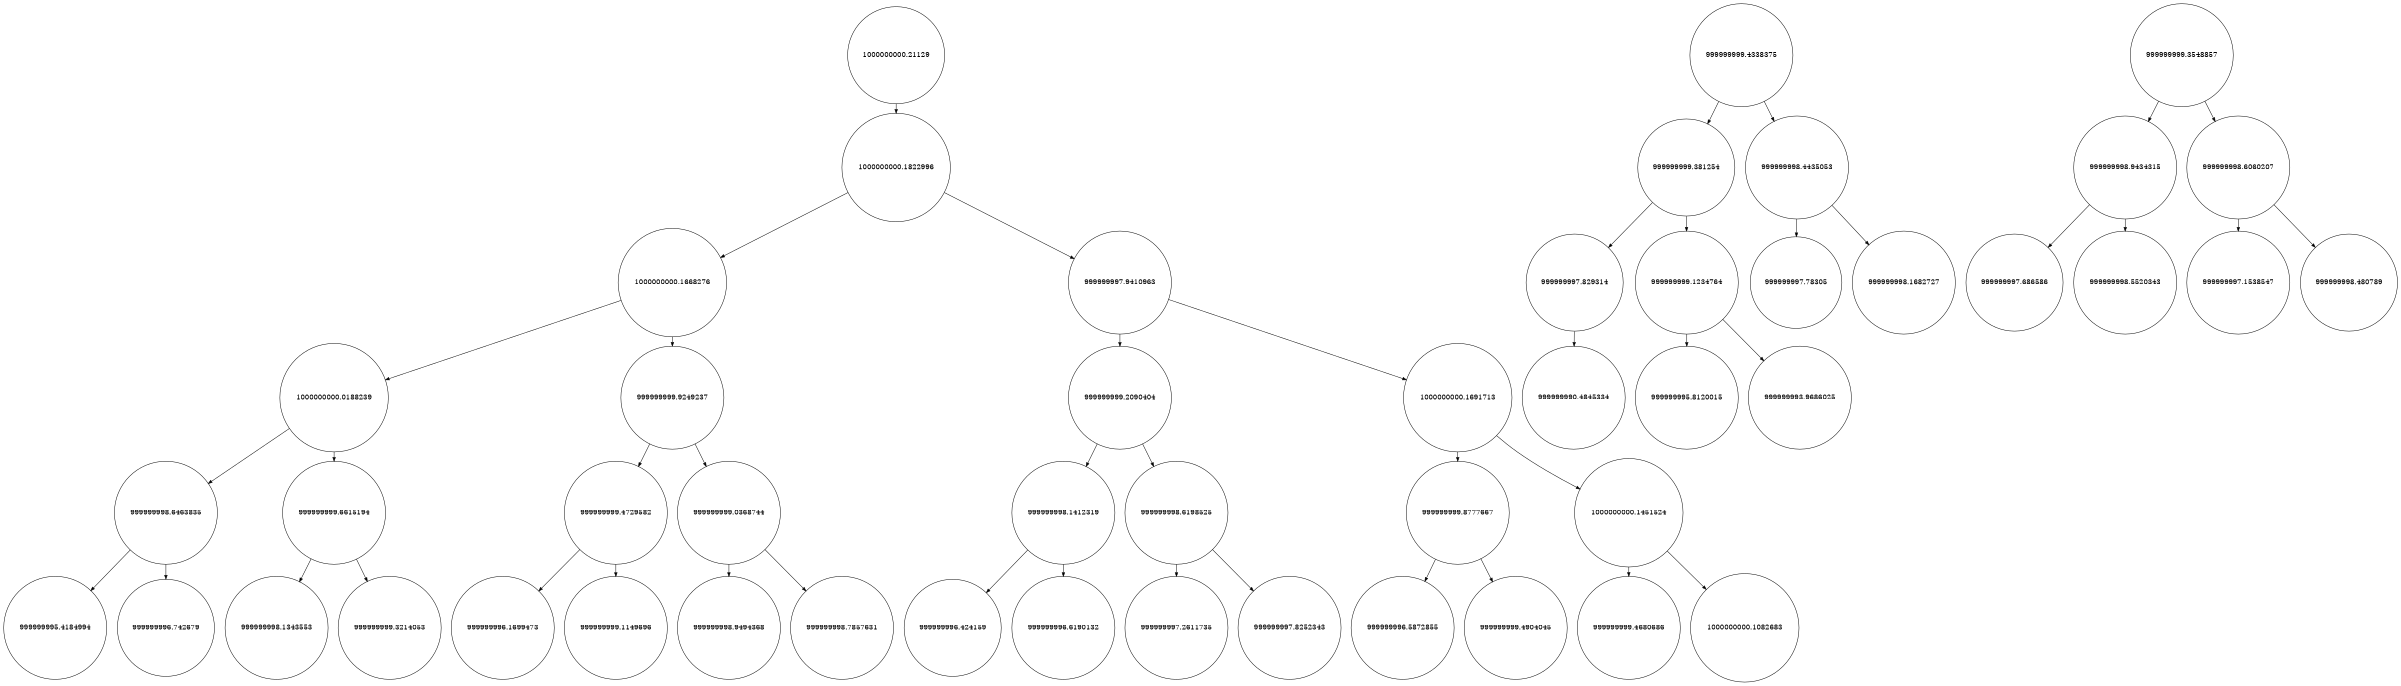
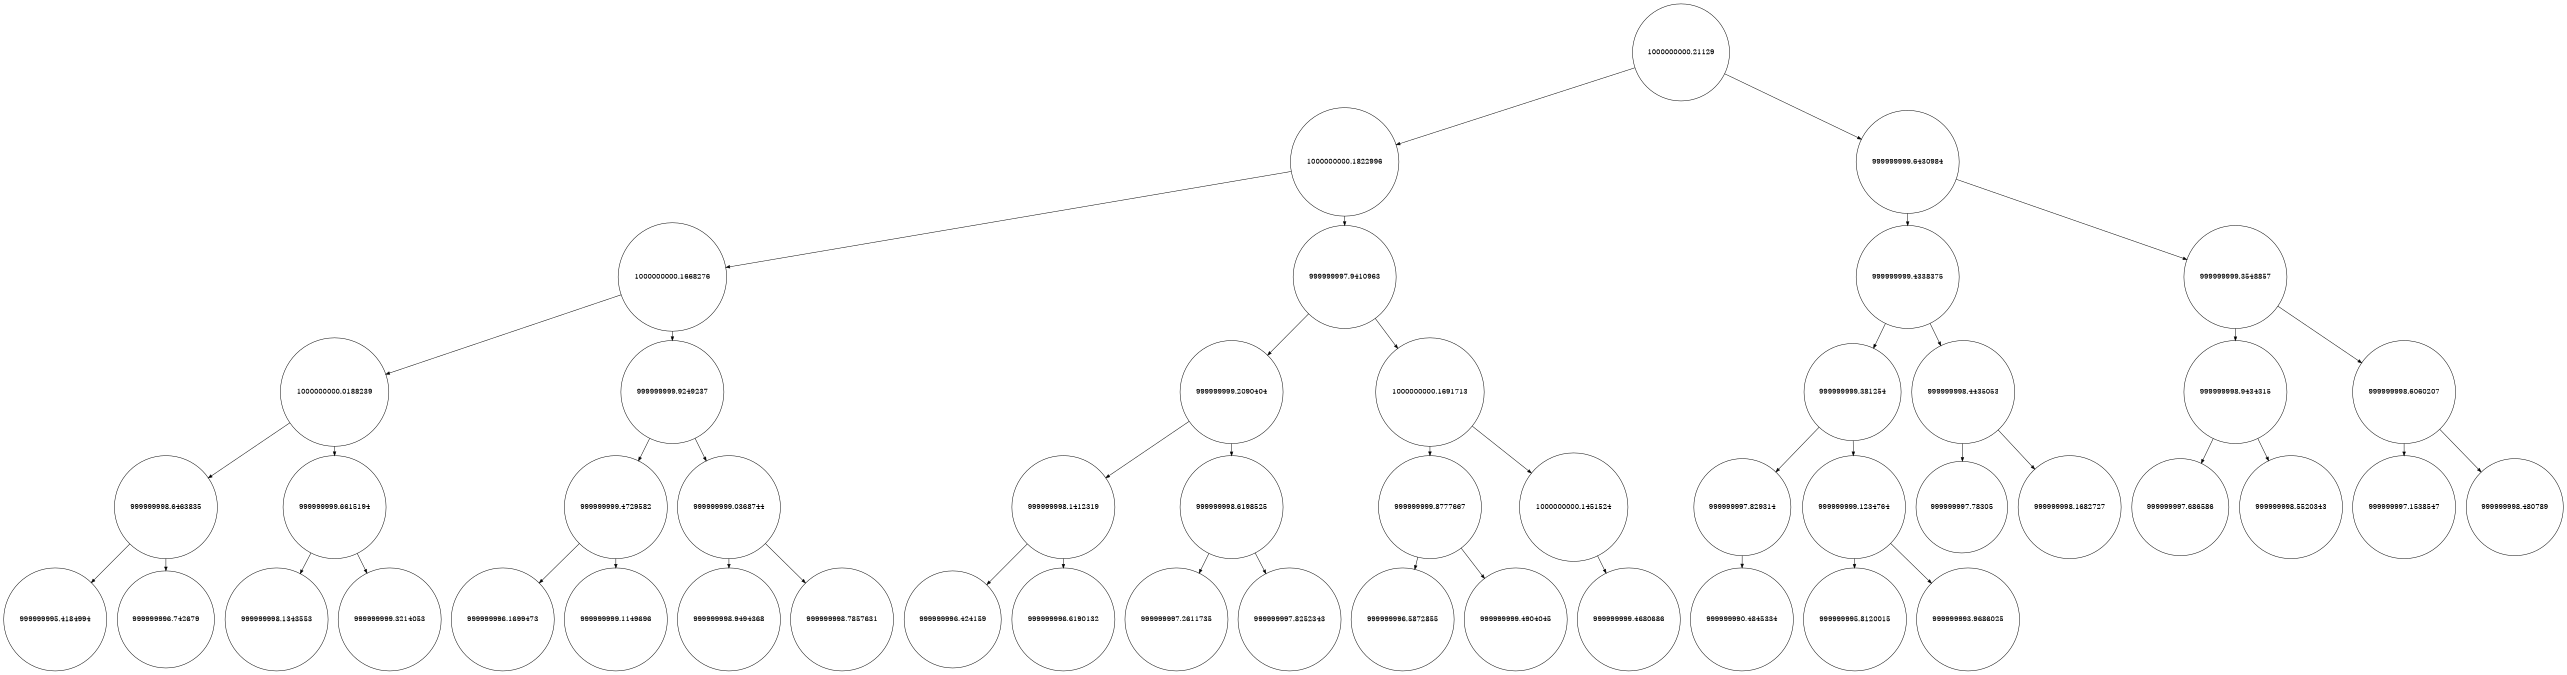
node "999999999.6430984": added
node "1000000000.1082683": removed
